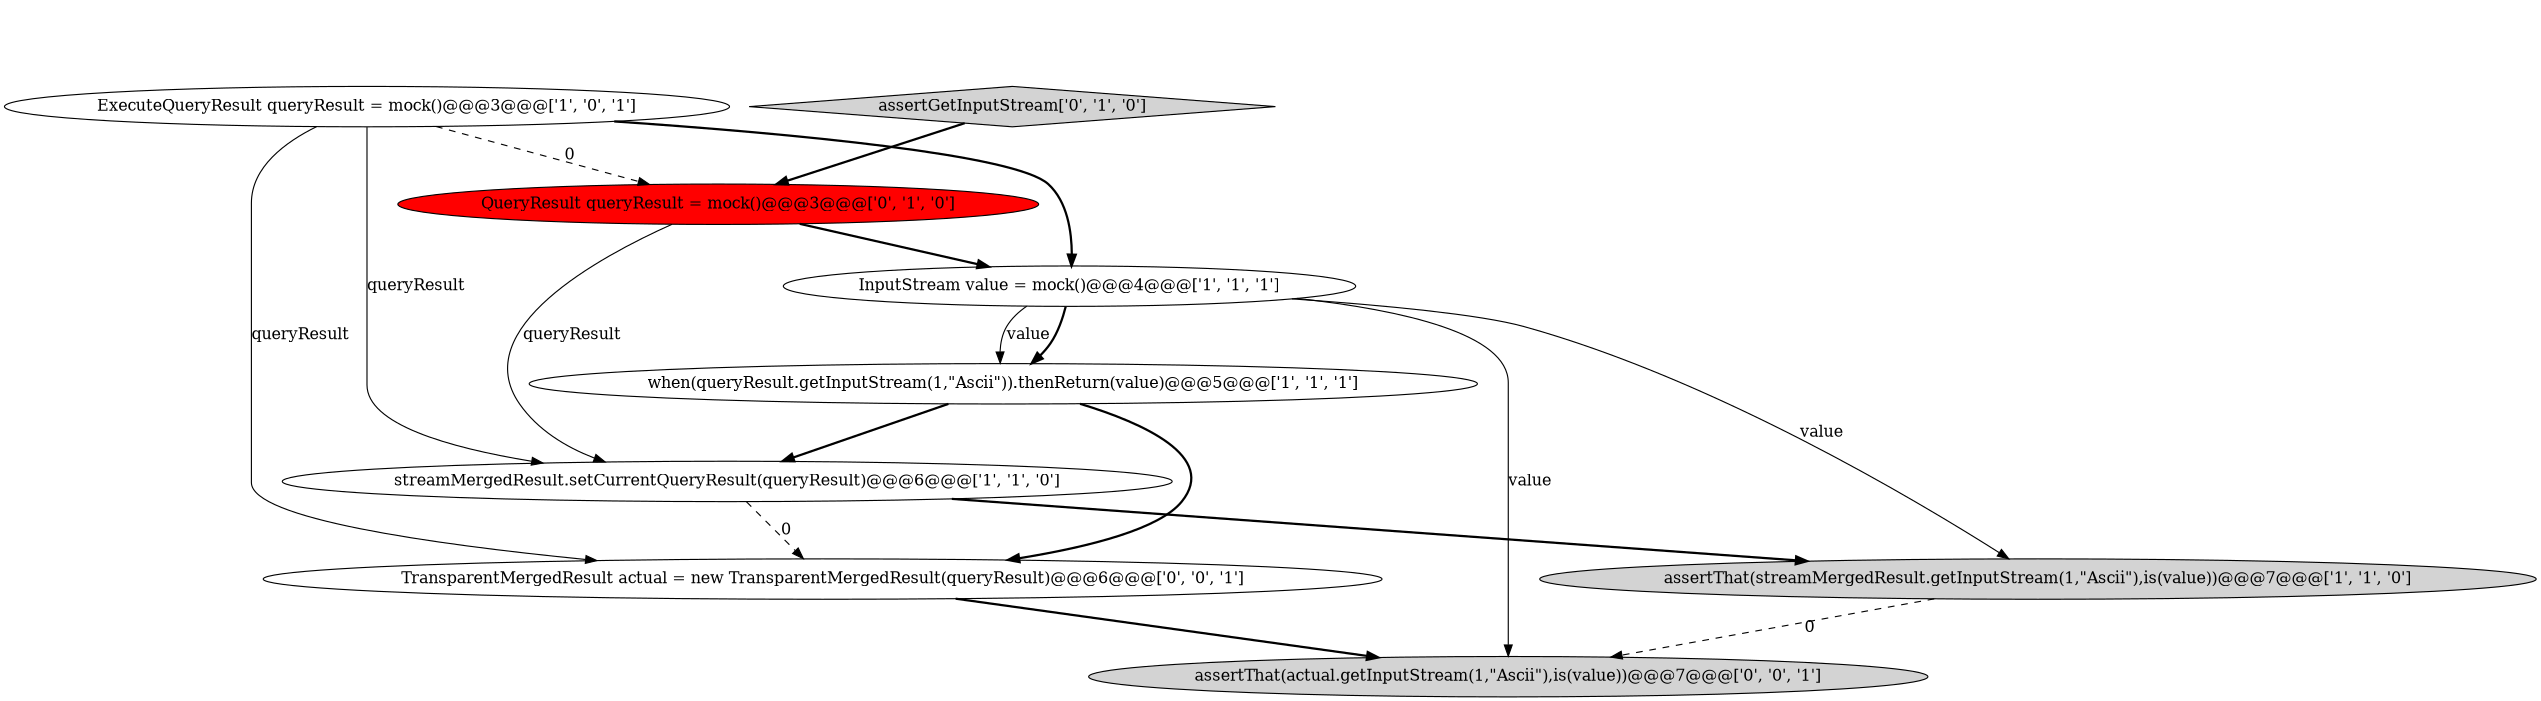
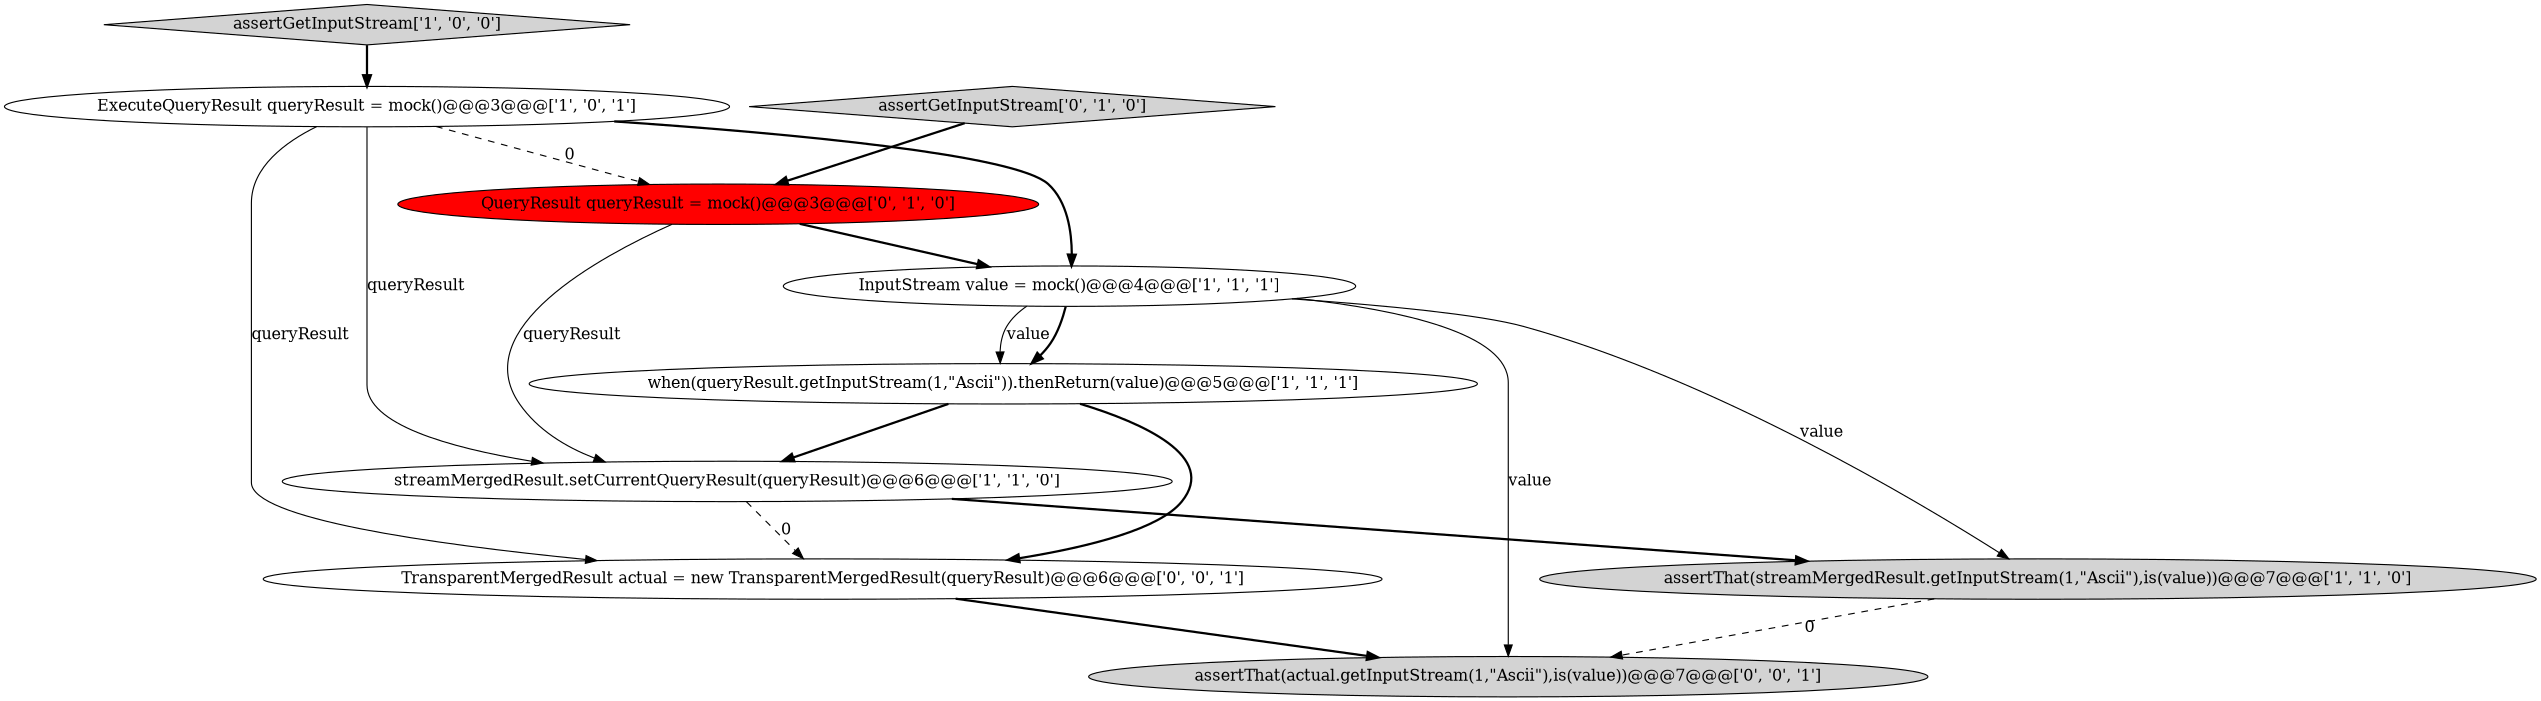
node "assertGetInputStream['1', '0', '0']": added
